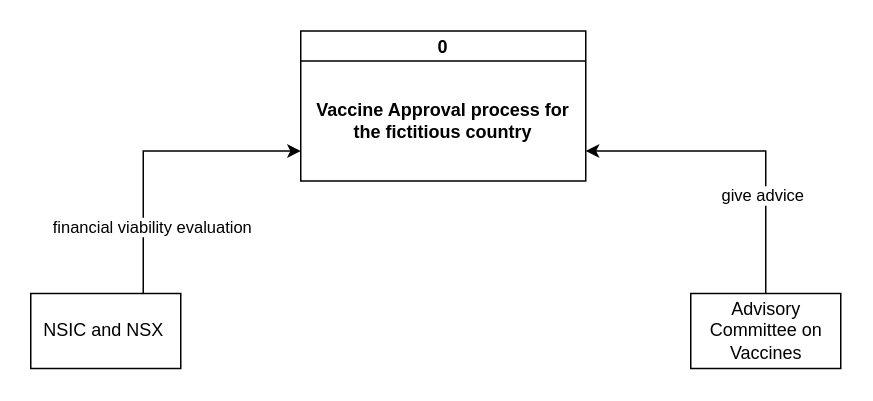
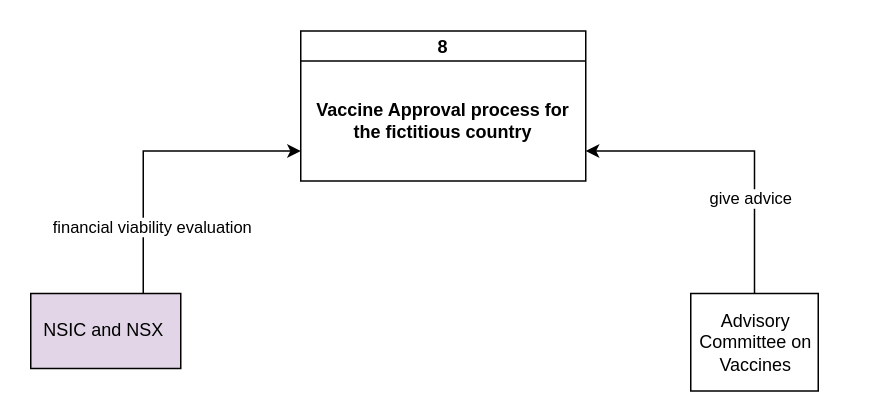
node "0": label "0" -> "8"
node "NSIC and NSX": fillcolor #ffffff -> #e1d5e7
node "Advisory Committee on Vaccines": size 150x75 -> 128x98
